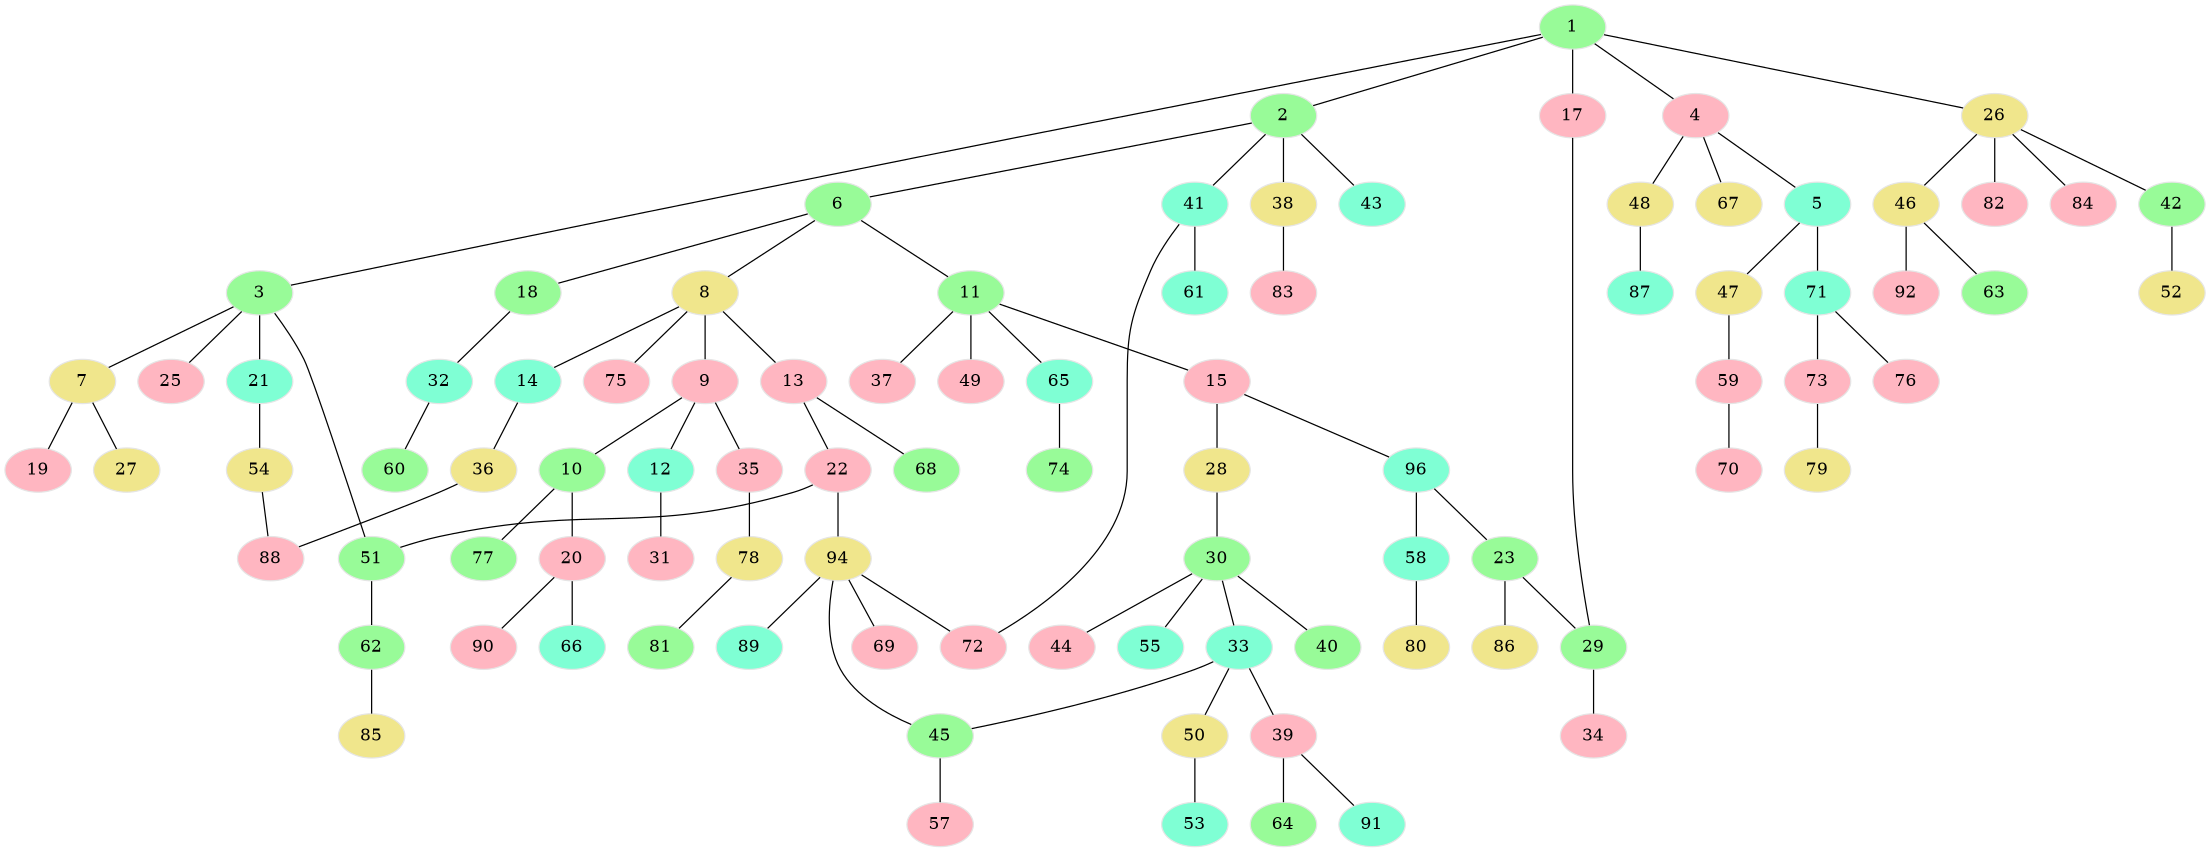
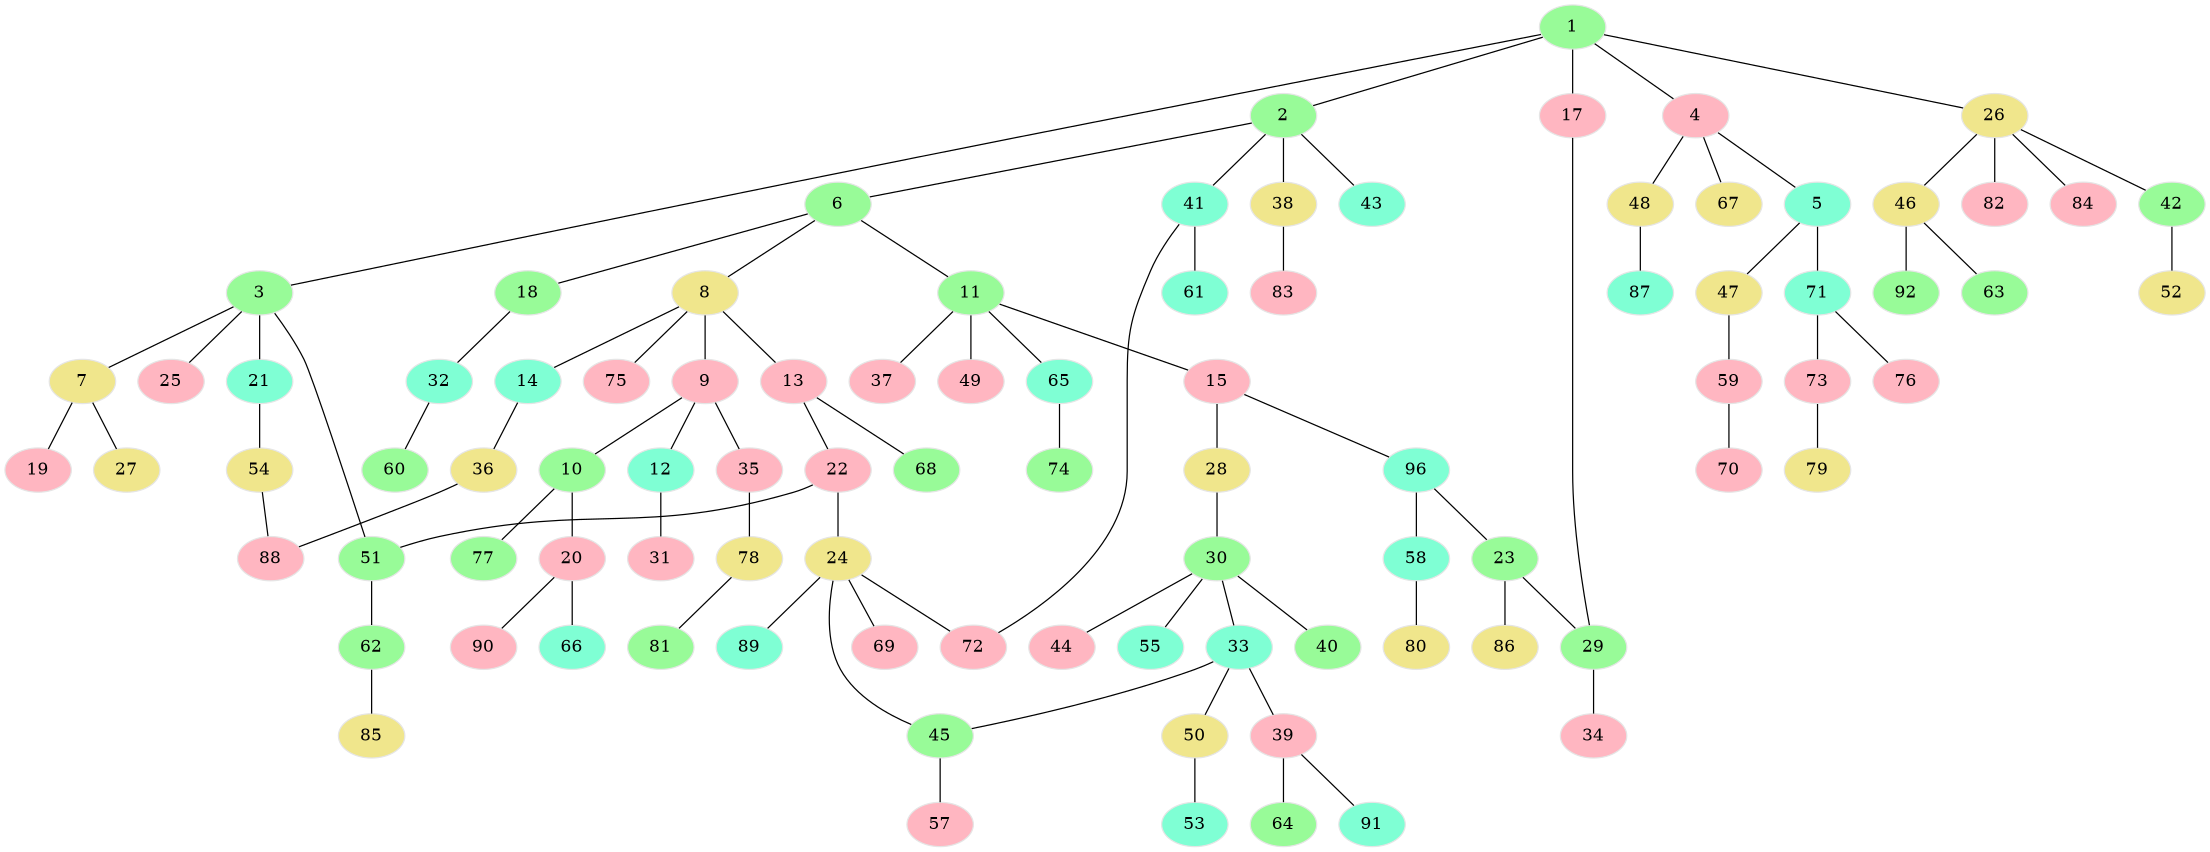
node "92": fillcolor lightpink -> palegreen
node "94": label "94" -> "24"
